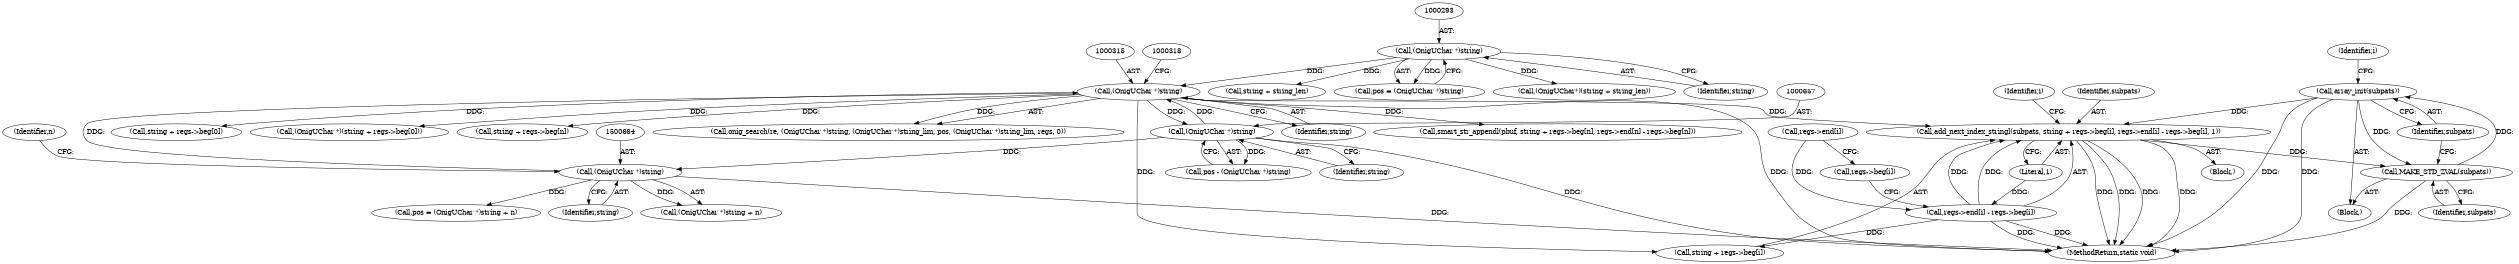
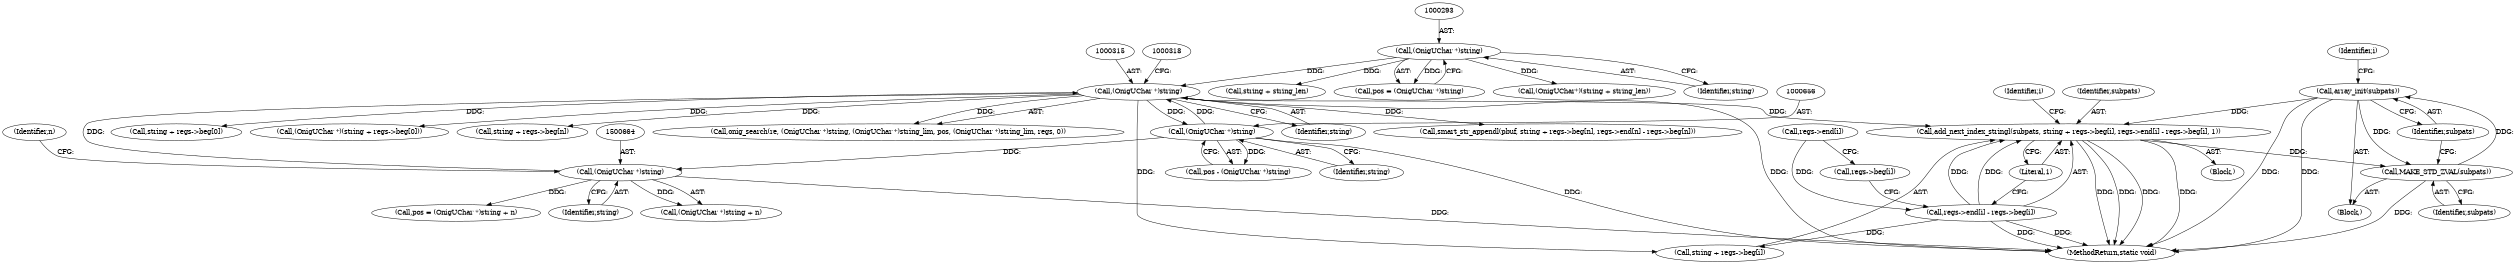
node "1000657": label "1000657" -> "1000656"
edge "(Literal,1)" -> "(Call,regs->end[i] - regs->beg[i])": label "DDG: " -> "CFG: "
